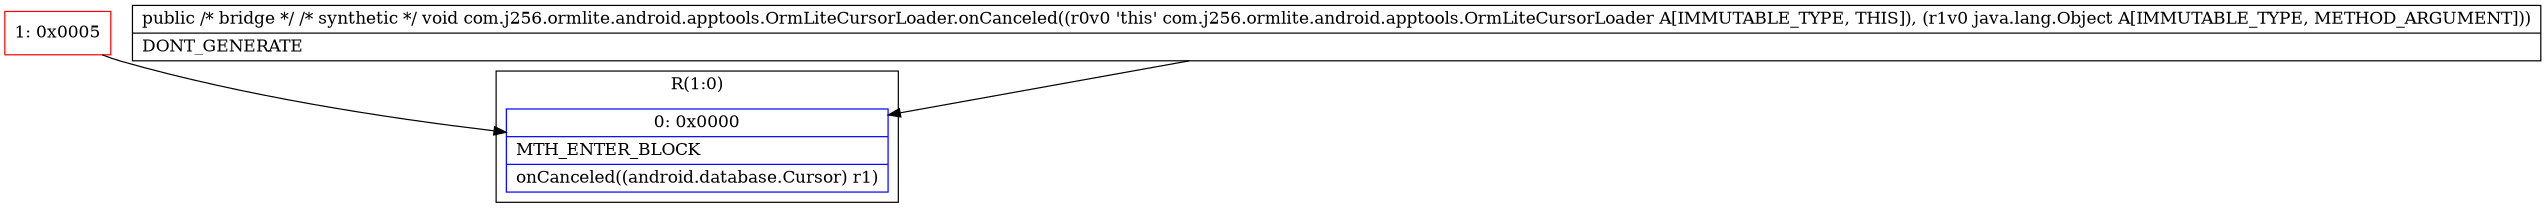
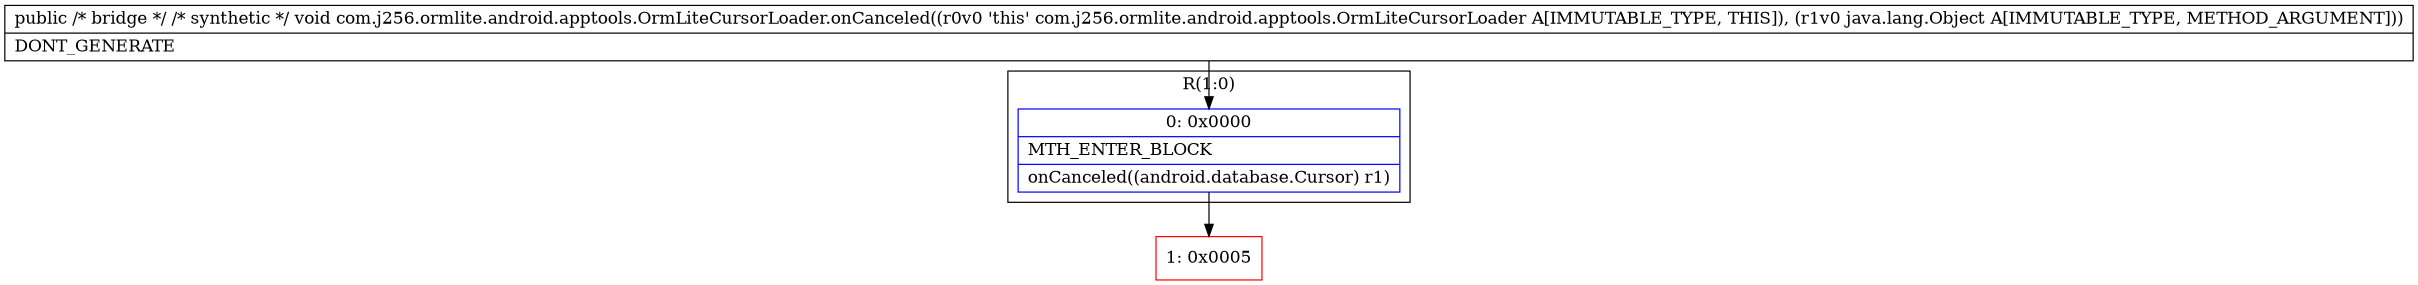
edge "1: 0x0005" -> "0: 0x0000": reversed
